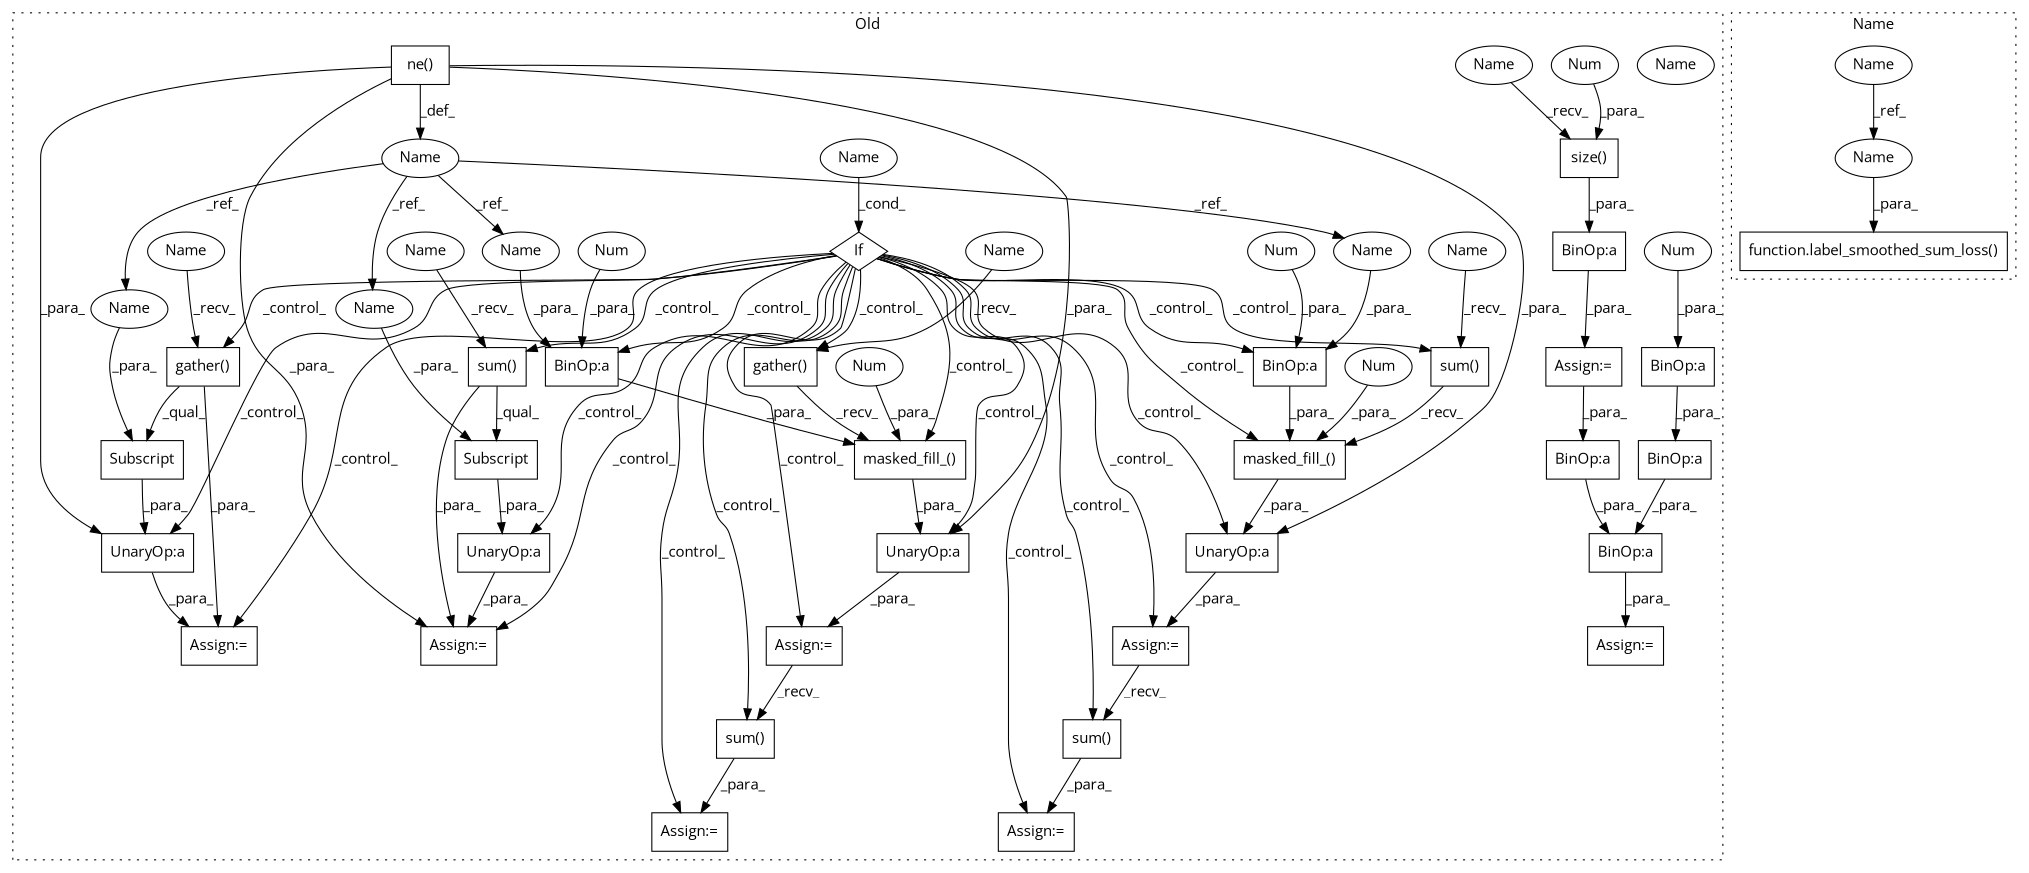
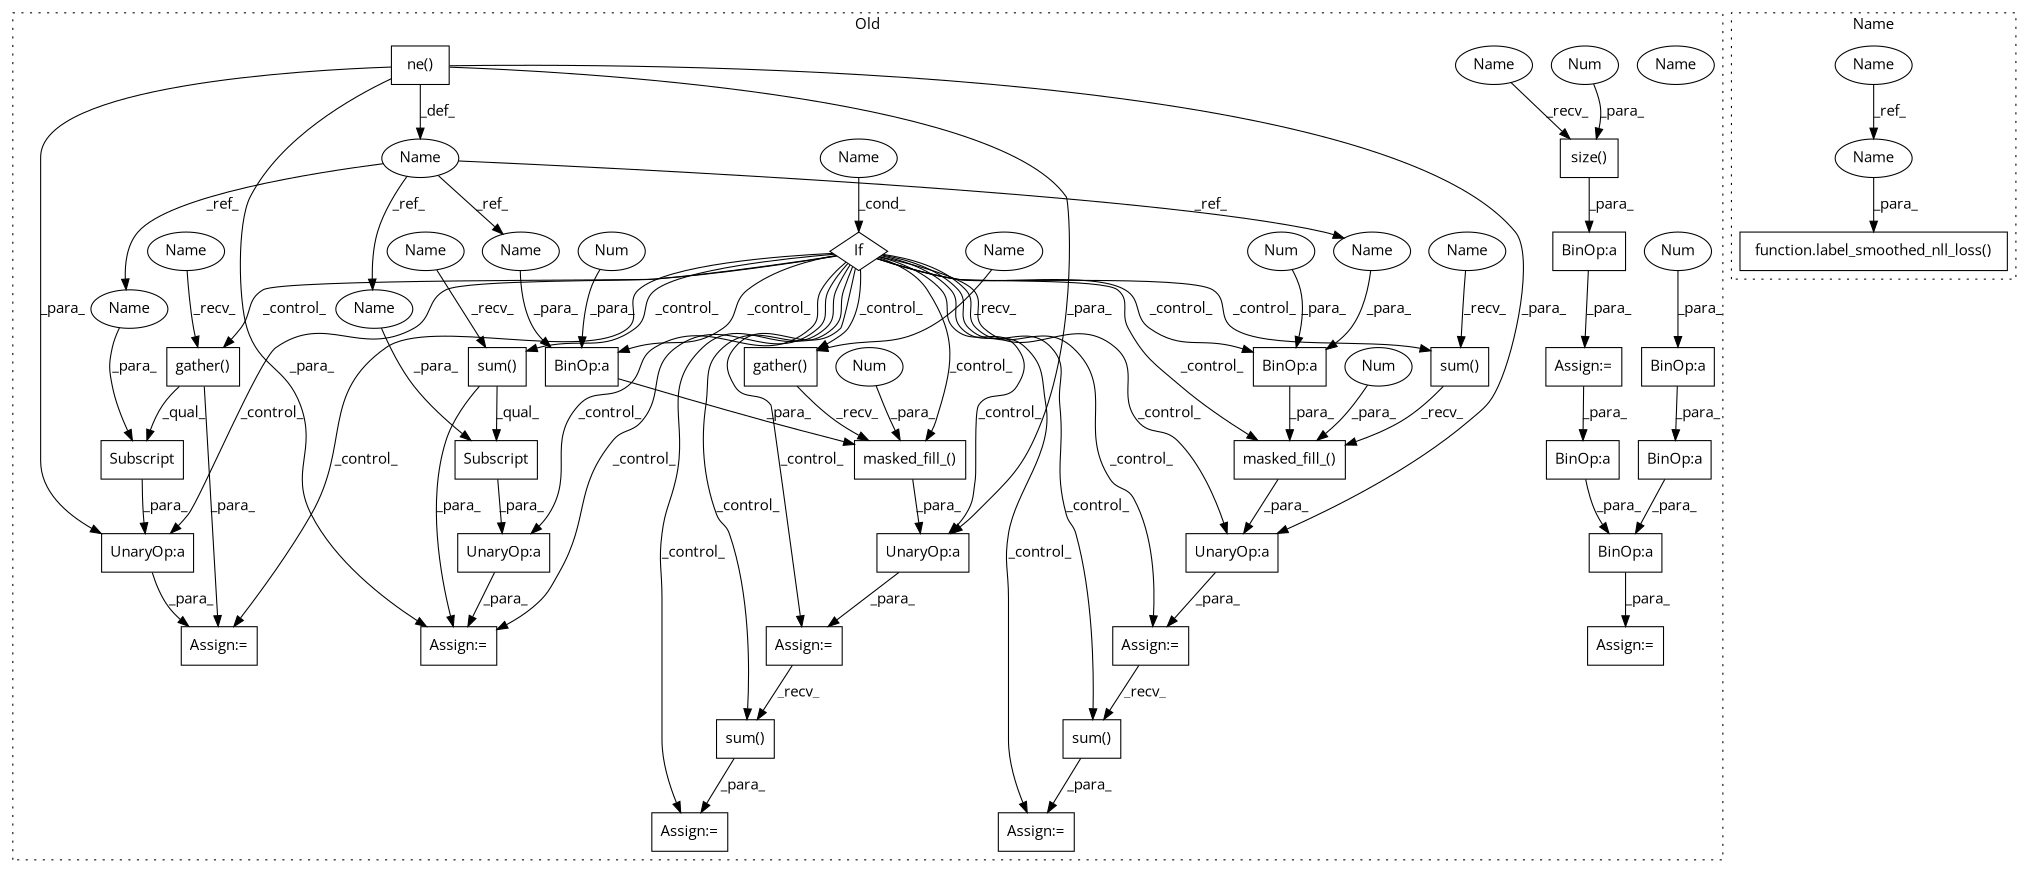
node "function.label_smoothed_sum_loss()": label "function.label_smoothed_sum_loss()" -> "function.label_smoothed_nll_loss()"
